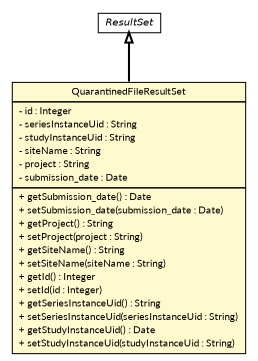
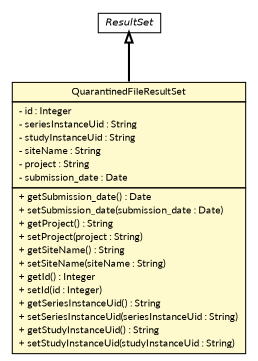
node "QuarantinedFileResultSet": text "+ getStudyInstanceUid() : Date" -> "+ getStudyInstanceUid() : String"
